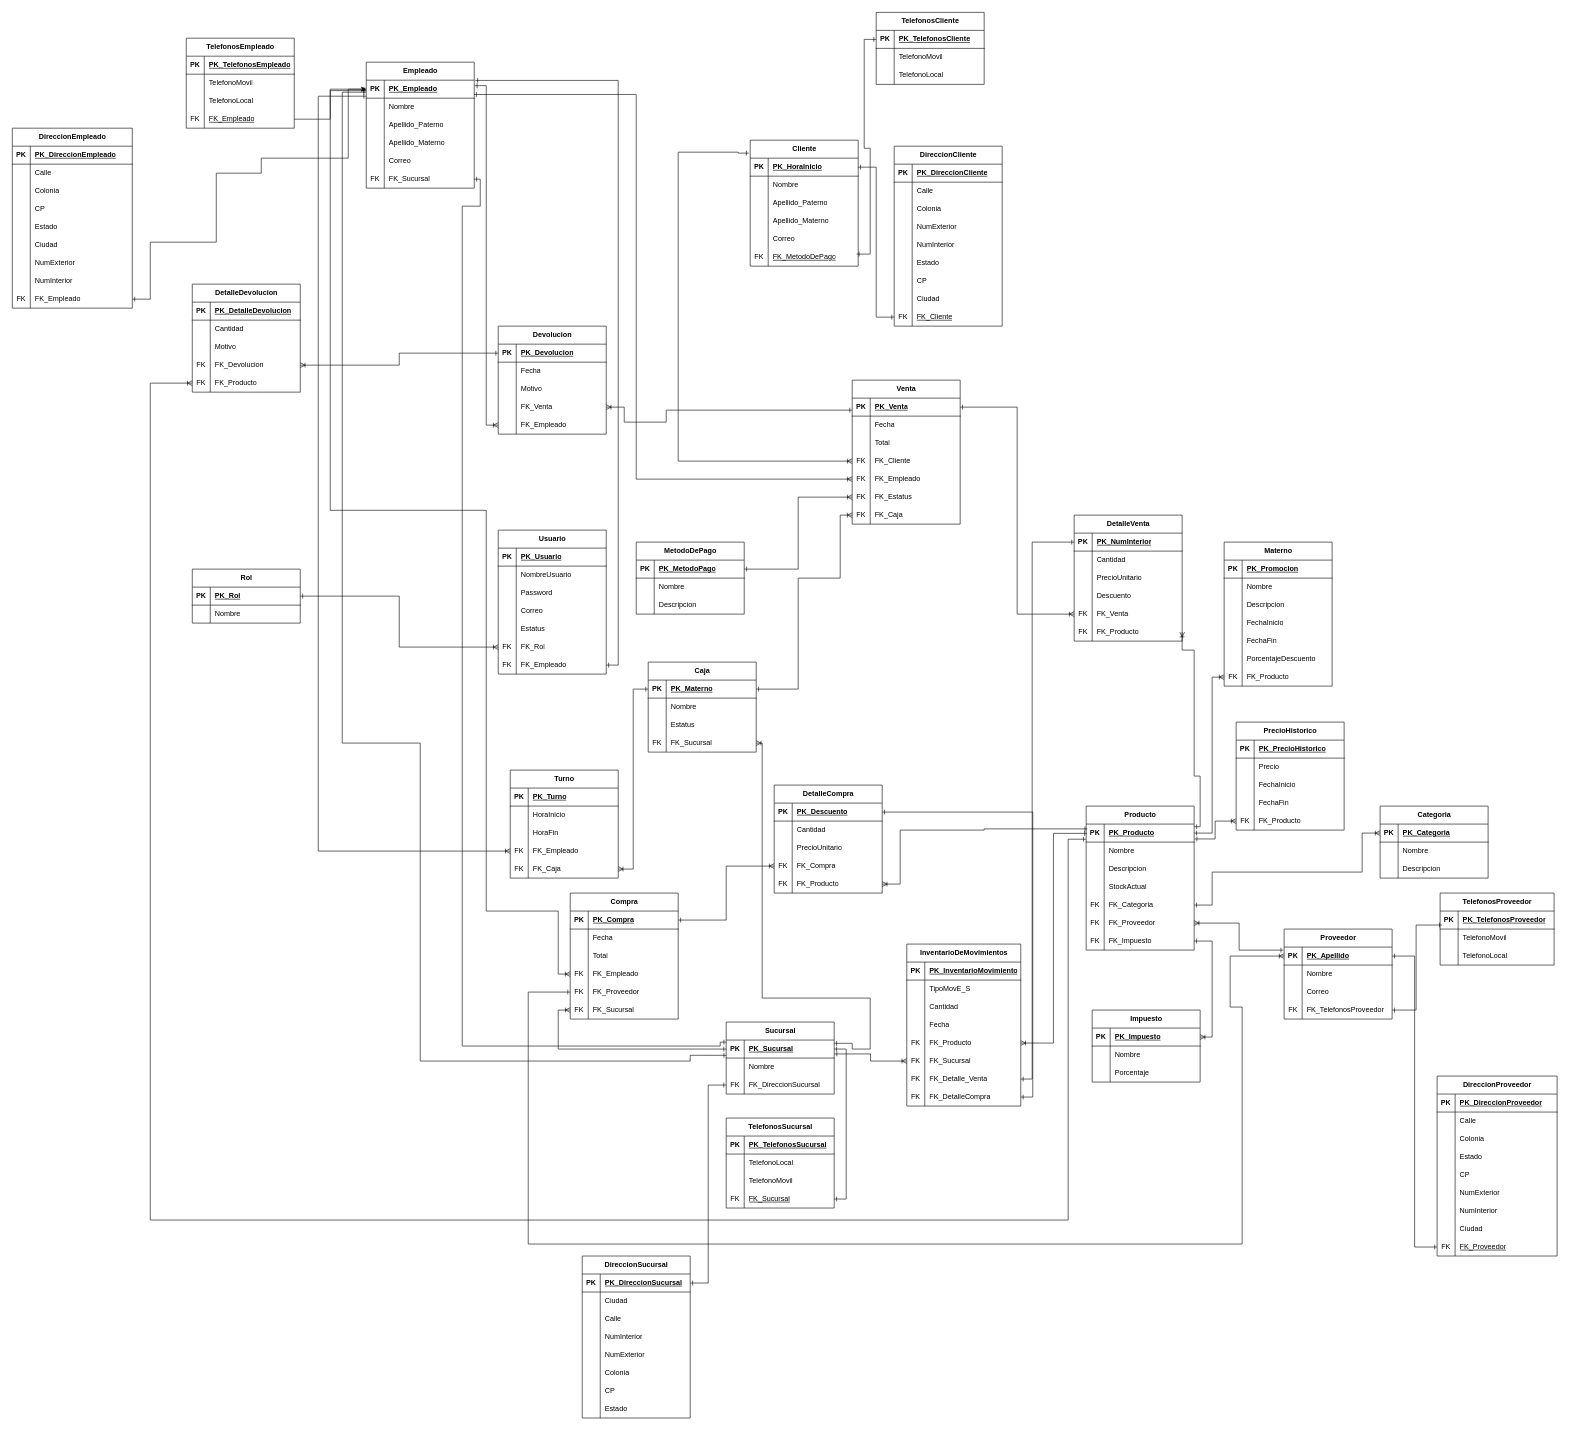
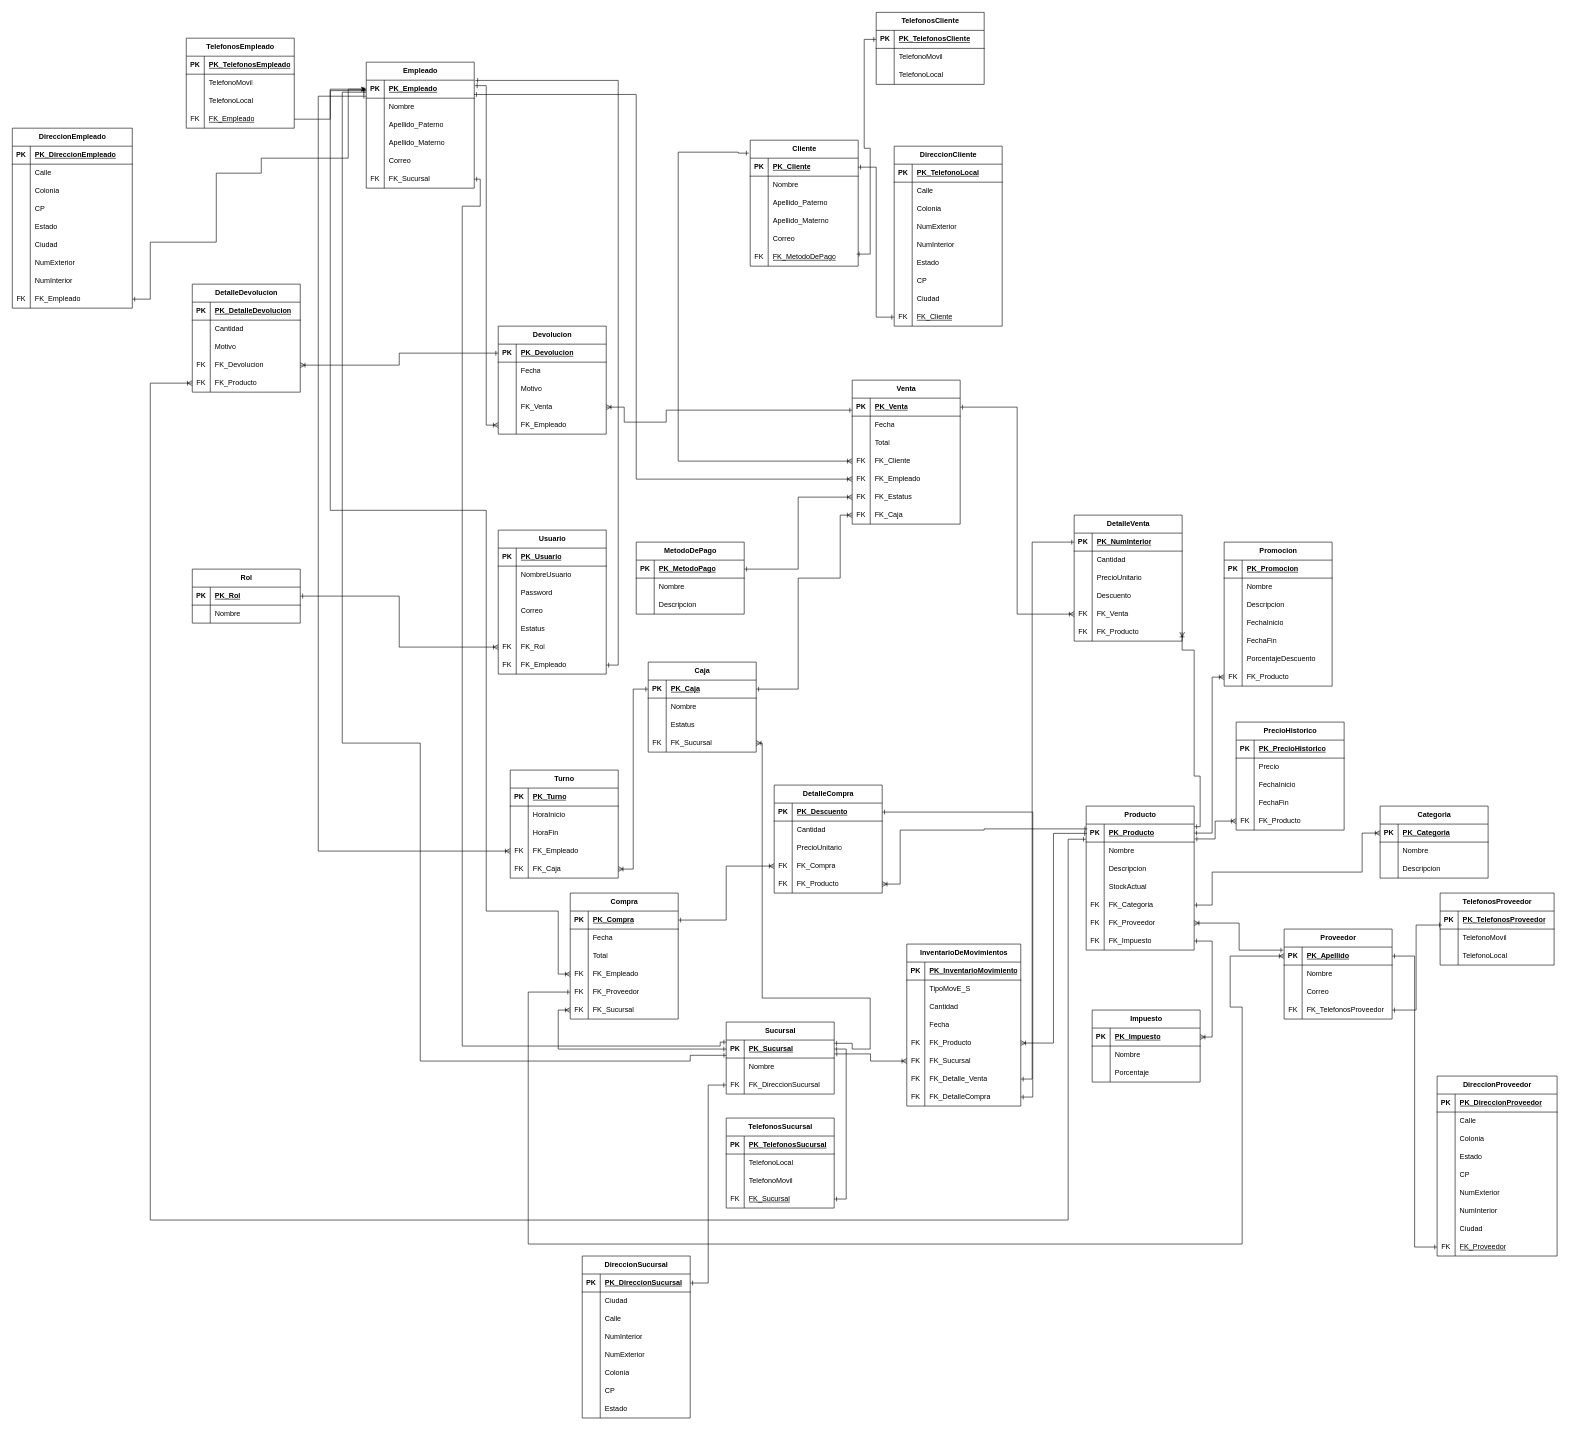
node "PK_HoraInicio": label "PK_HoraInicio" -> "PK_Cliente"
node "PK_DireccionCliente": label "PK_DireccionCliente" -> "PK_TelefonoLocal"
node "Materno": label "Materno" -> "Promocion"
node "PK_Materno": label "PK_Materno" -> "PK_Caja"
